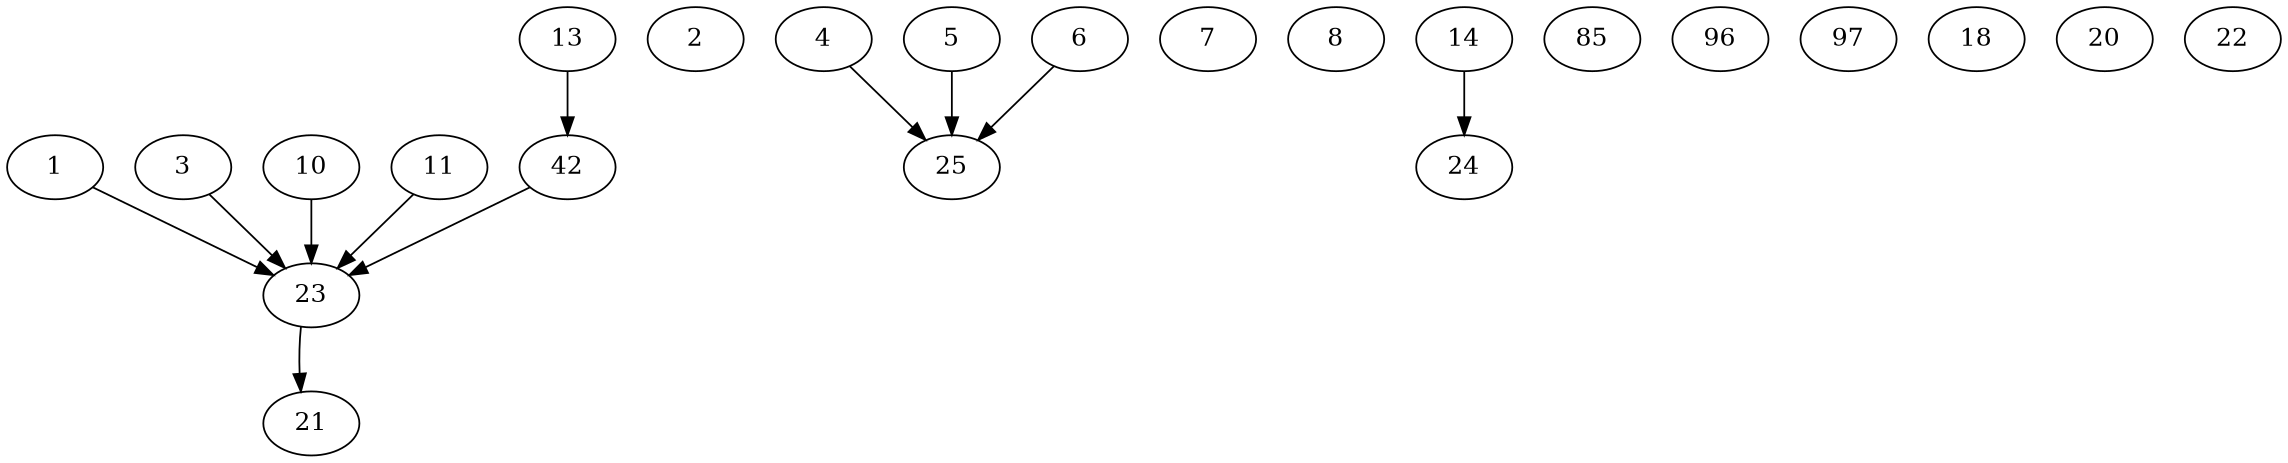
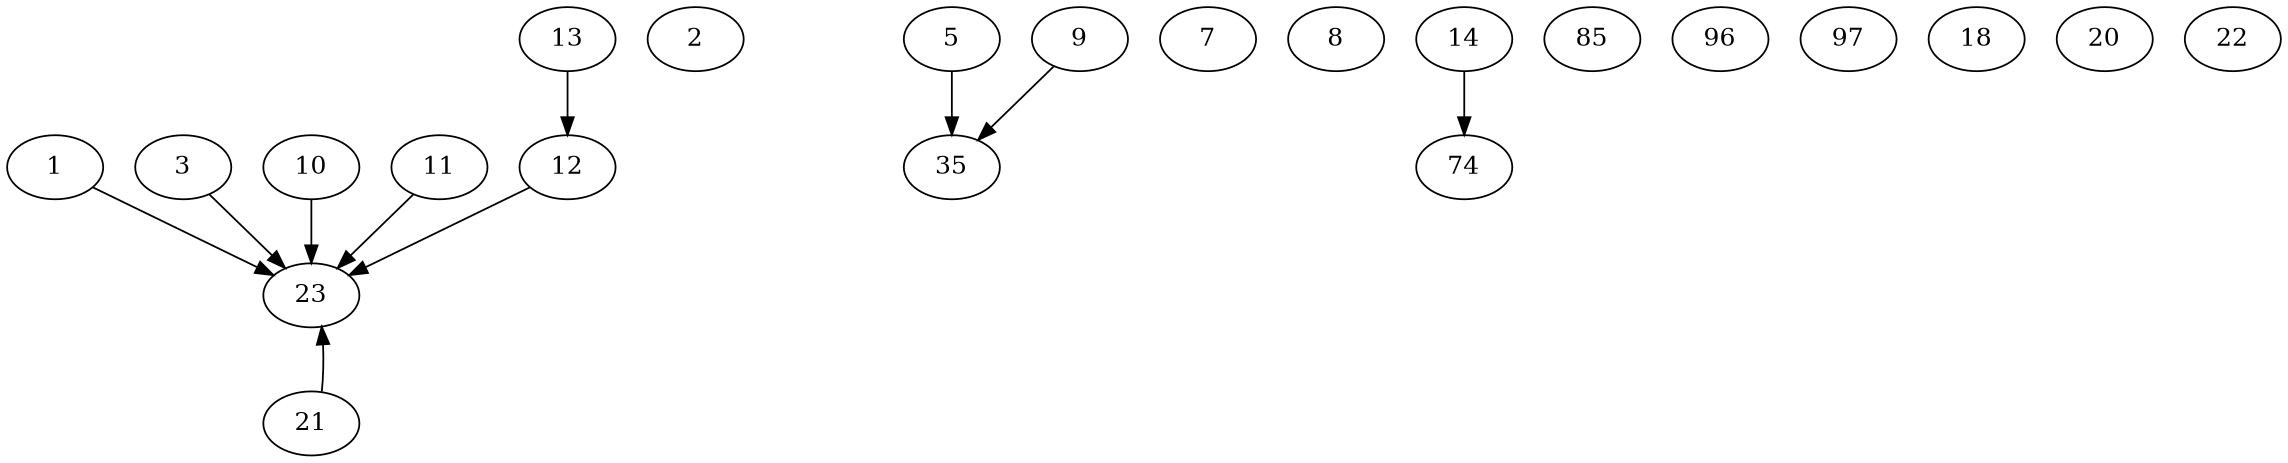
node "4": removed
node "6": label "6" -> "9"
node "42": label "42" -> "12"
node "25": label "25" -> "35"
node "24": label "24" -> "74"
edge "23" -> "21": reversed
